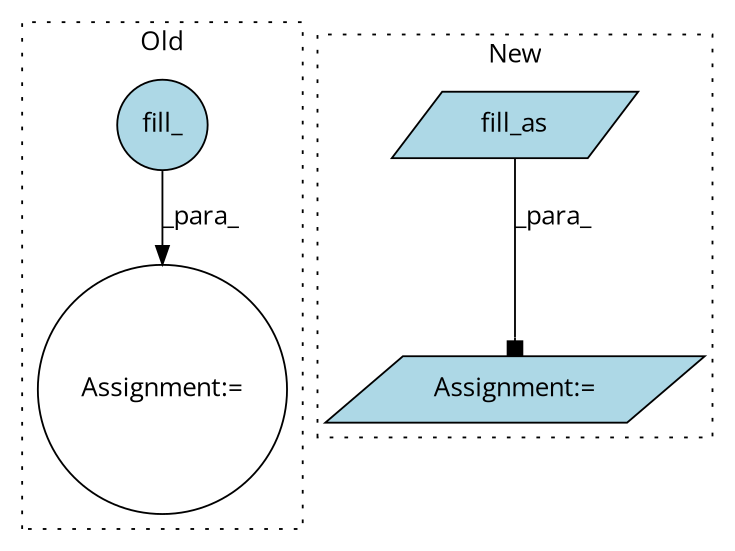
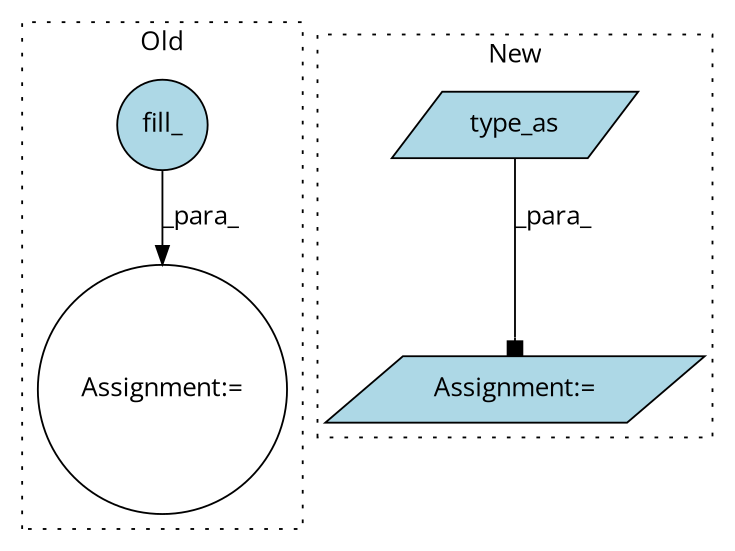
node "fill_as": label "fill_as" -> "type_as"
